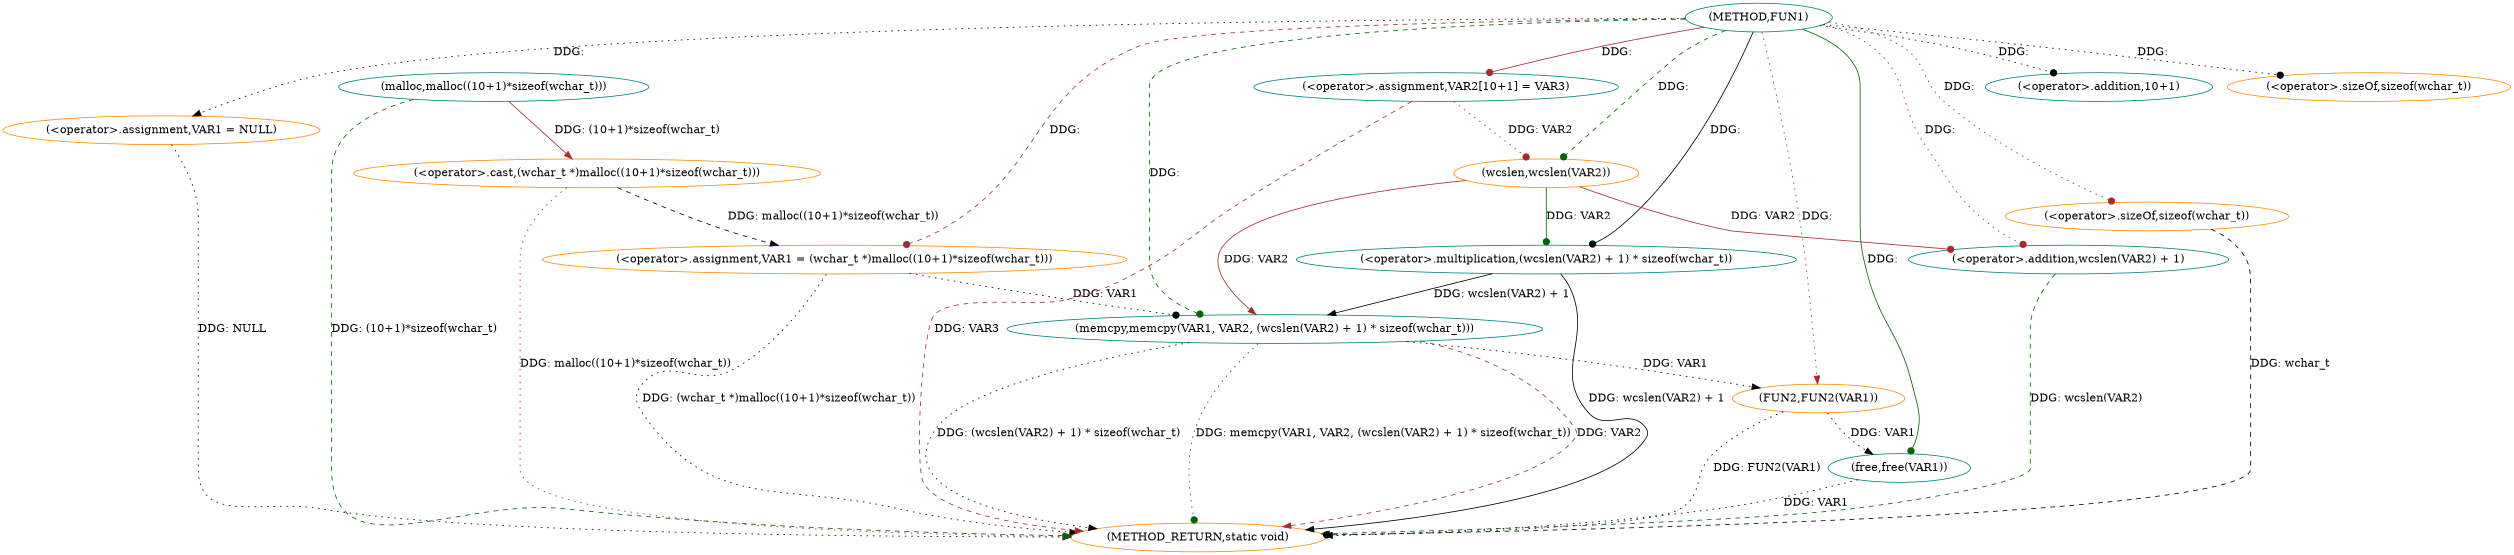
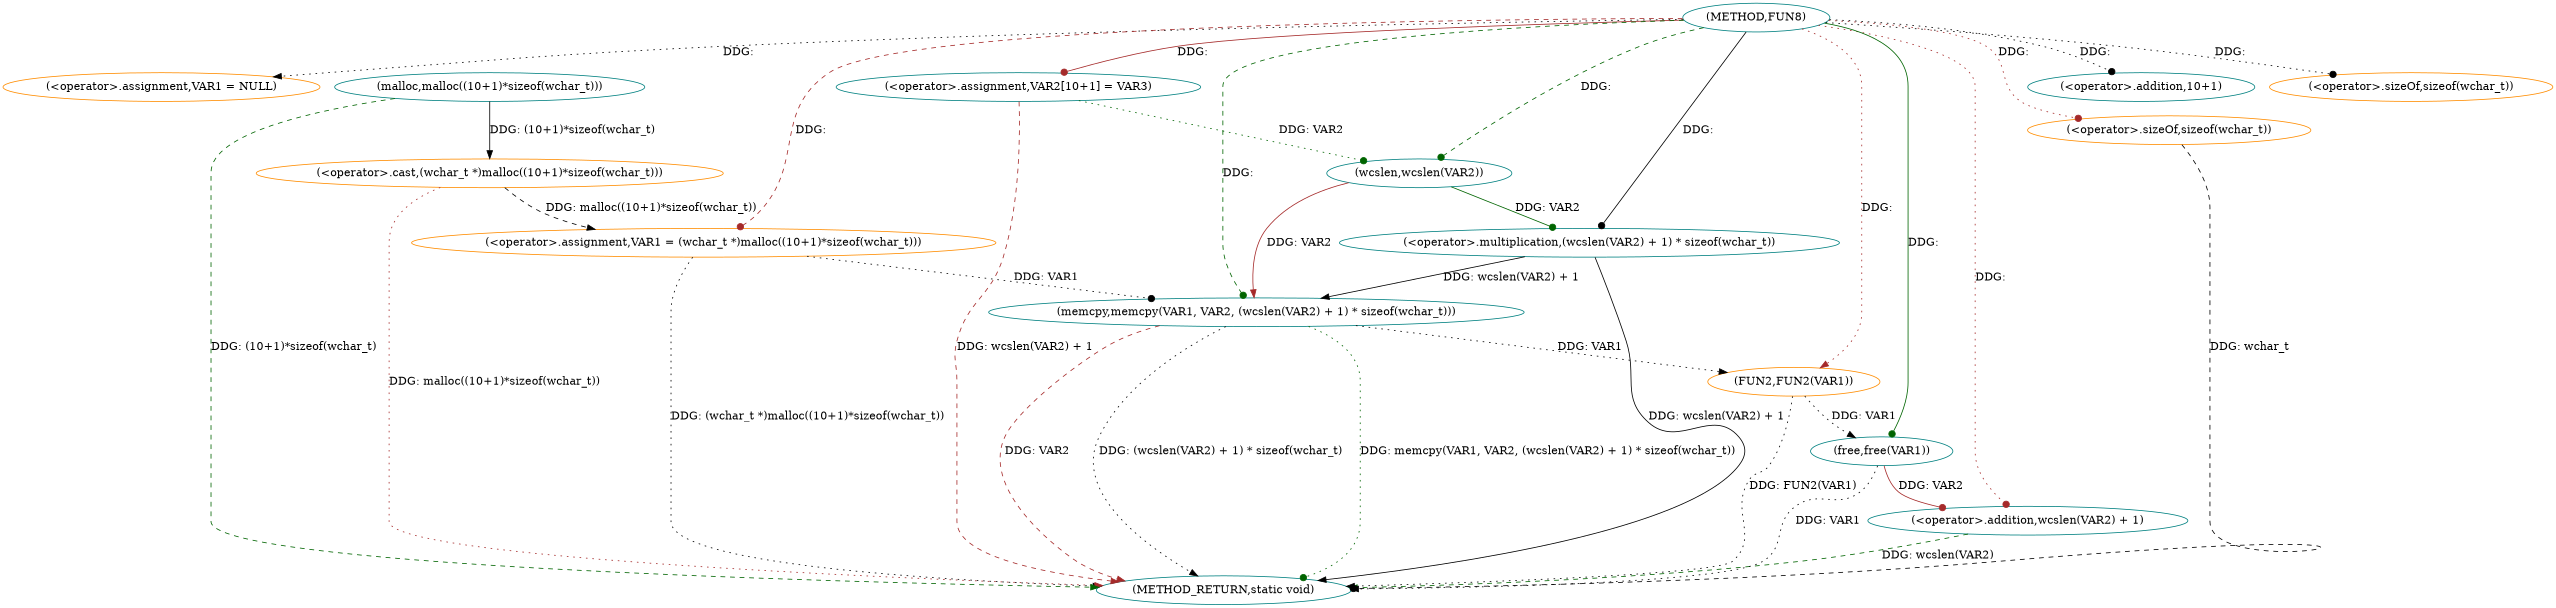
node "(METHOD,FUN1)": label "(METHOD,FUN1)" -> "(METHOD,FUN8)"
edge "(malloc,malloc((10+1)*sizeof(wchar_t)))" -> "(<operator>.cast,(wchar_t *)malloc((10+1)*sizeof(wchar_t)))": color brown -> black
edge "(<operator>.assignment,VAR2[10+1] = VAR3)" -> "(wcslen,wcslen(VAR2))": color brown -> darkgreen
node "(wcslen,wcslen(VAR2))": color darkorange -> teal
edge "(wcslen,wcslen(VAR2))" -> "(<operator>.addition,wcslen(VAR2) + 1)": now "(free,free(VAR1))" -> "(<operator>.addition,wcslen(VAR2) + 1)"
edge "(<operator>.assignment,VAR2[10+1] = VAR3)" -> "(METHOD_RETURN,static void)": label "DDG: VAR3" -> "DDG: wcslen(VAR2) + 1"
edge "(<operator>.assignment,VAR1 = NULL)" -> "(METHOD_RETURN,static void)": removed, label "DDG: NULL"
node "(METHOD_RETURN,static void)": color darkorange -> teal
